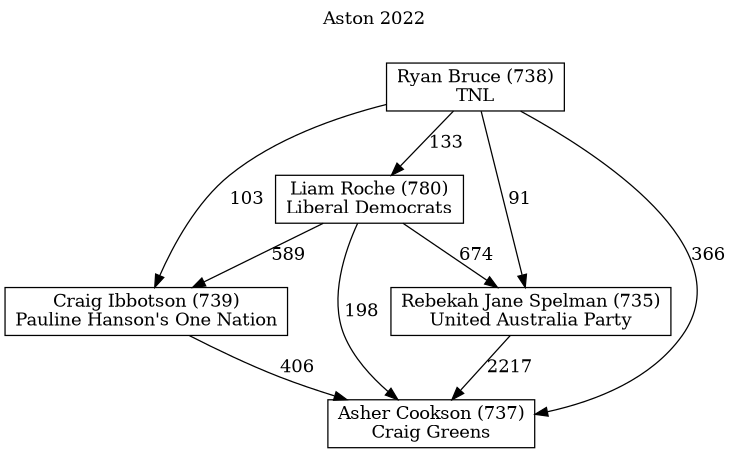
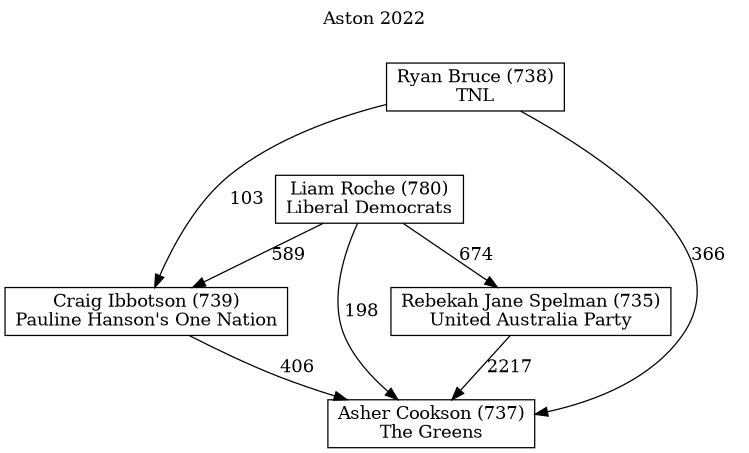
edge "Ryan Bruce (738) TNL" -> "Liam Roche (780) Liberal Democrats": removed, label "133"
edge "Ryan Bruce (738) TNL" -> "Rebekah Jane Spelman (735) United Australia Party": removed, label "91"
node "Asher Cookson (737) Craig Greens": label "Asher Cookson (737) Craig Greens" -> "Asher Cookson (737) The Greens"
